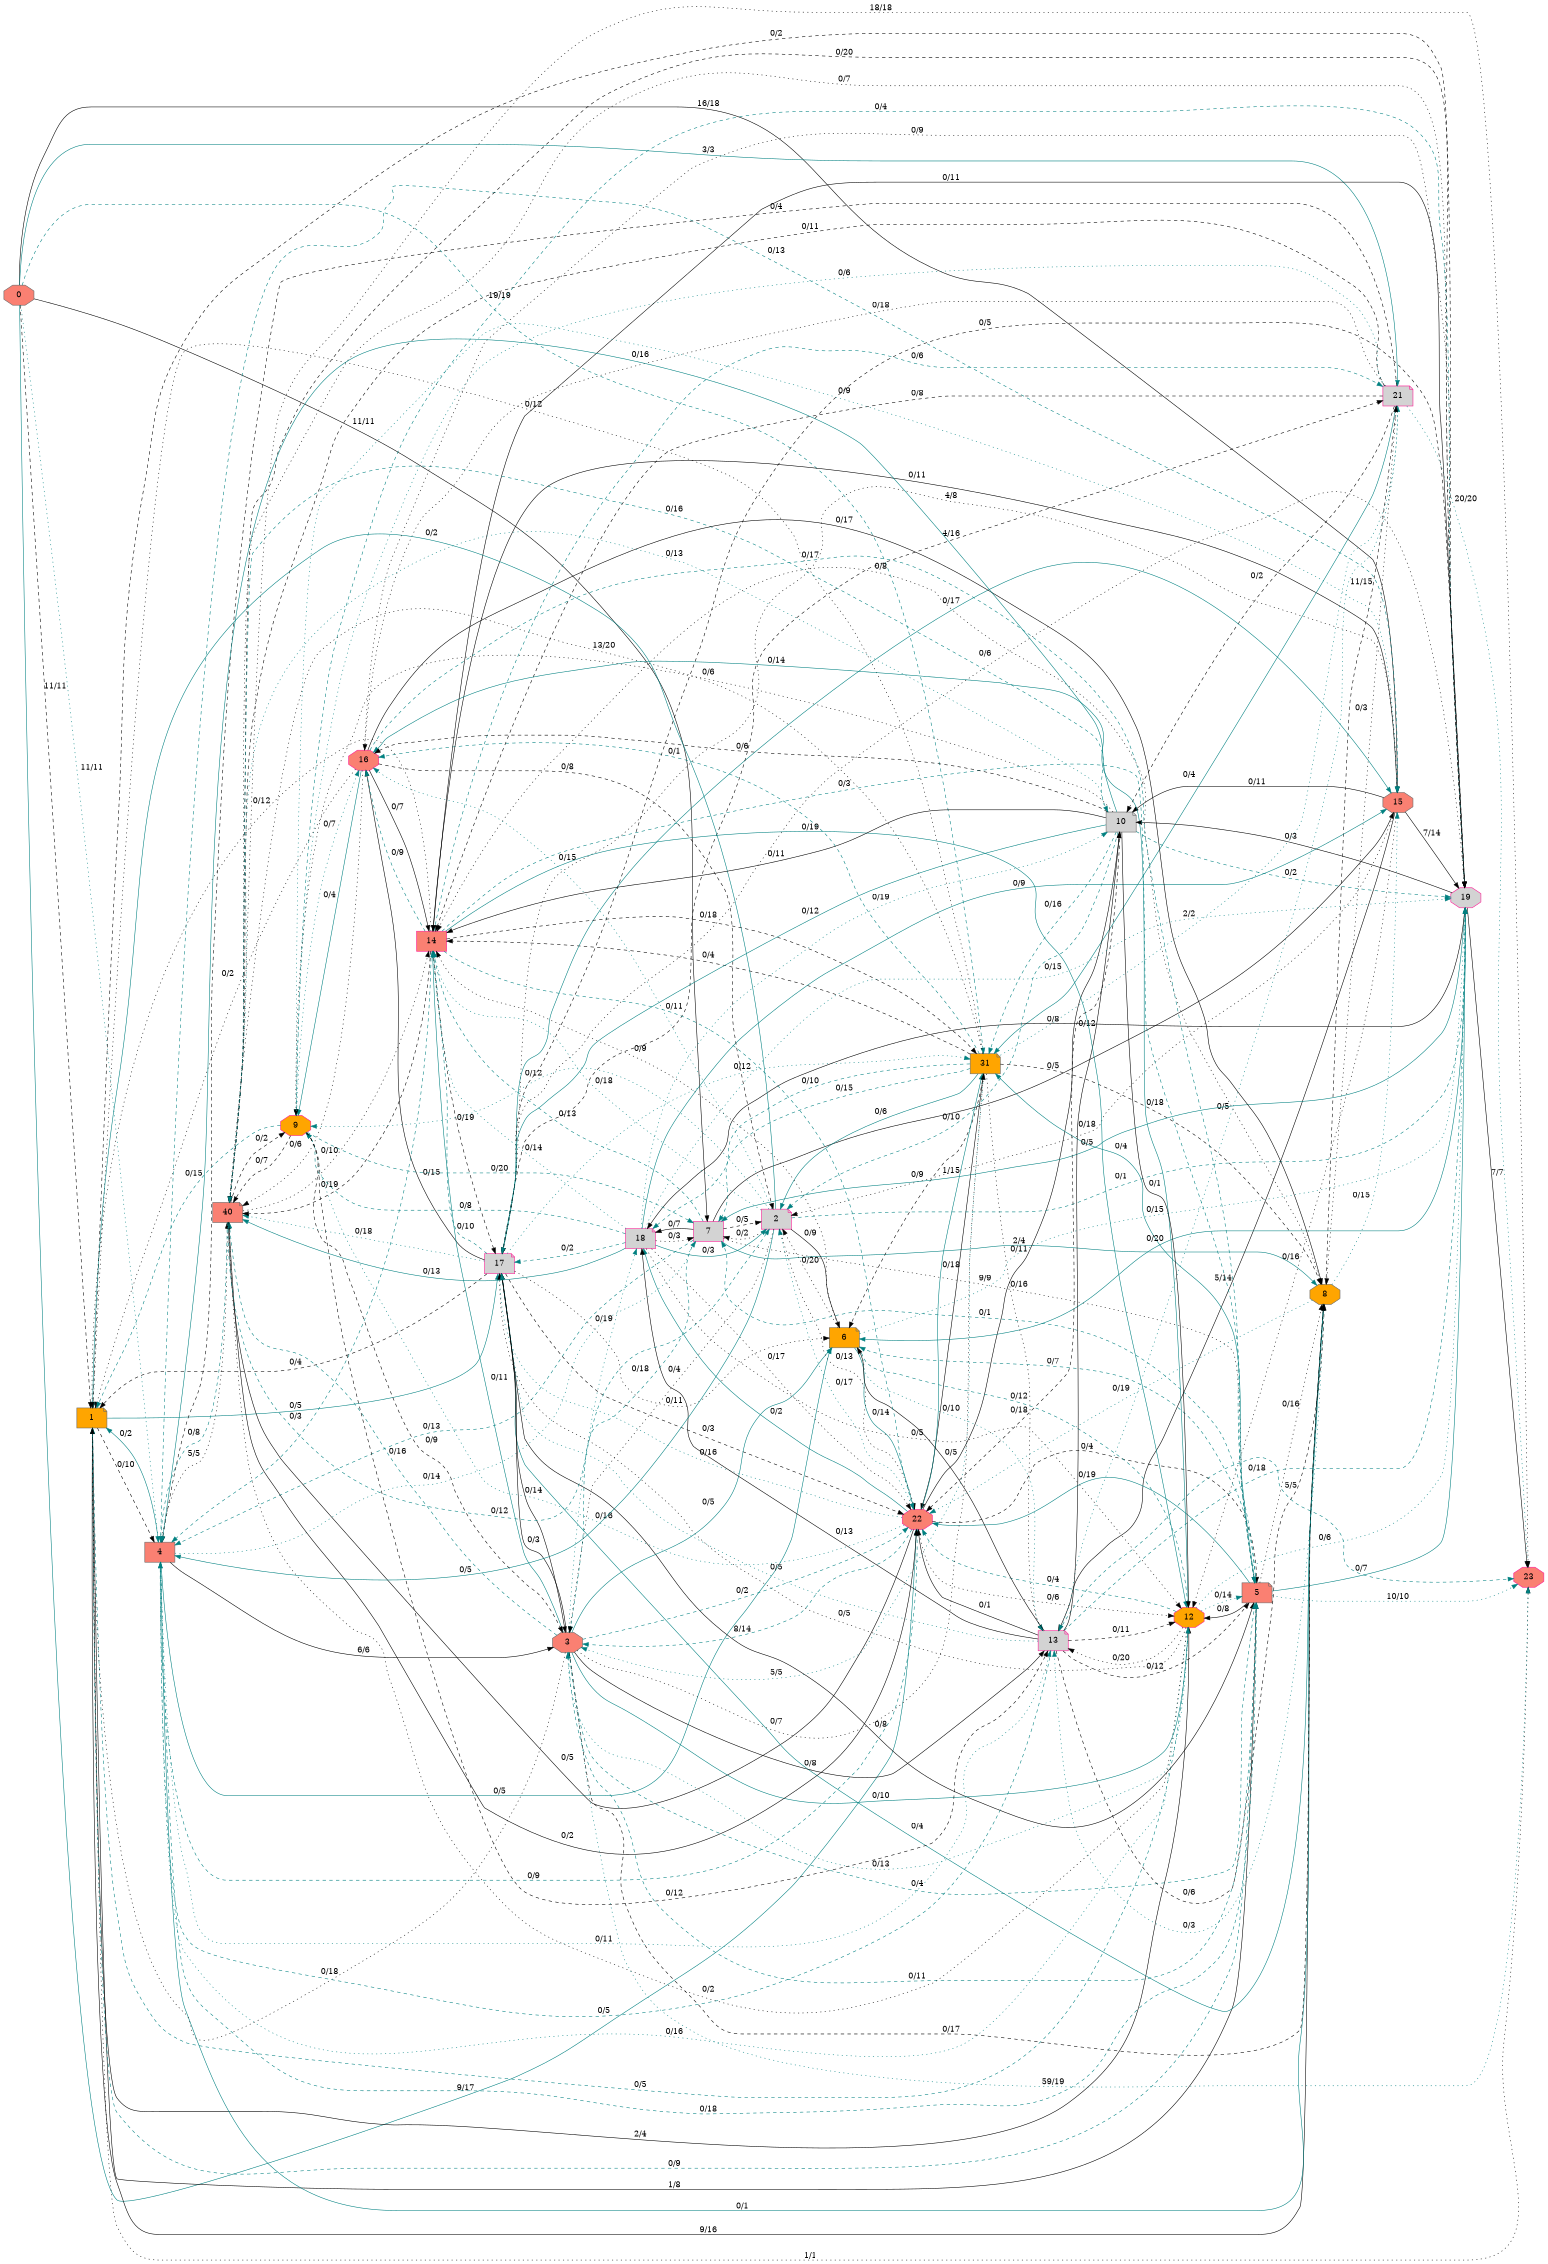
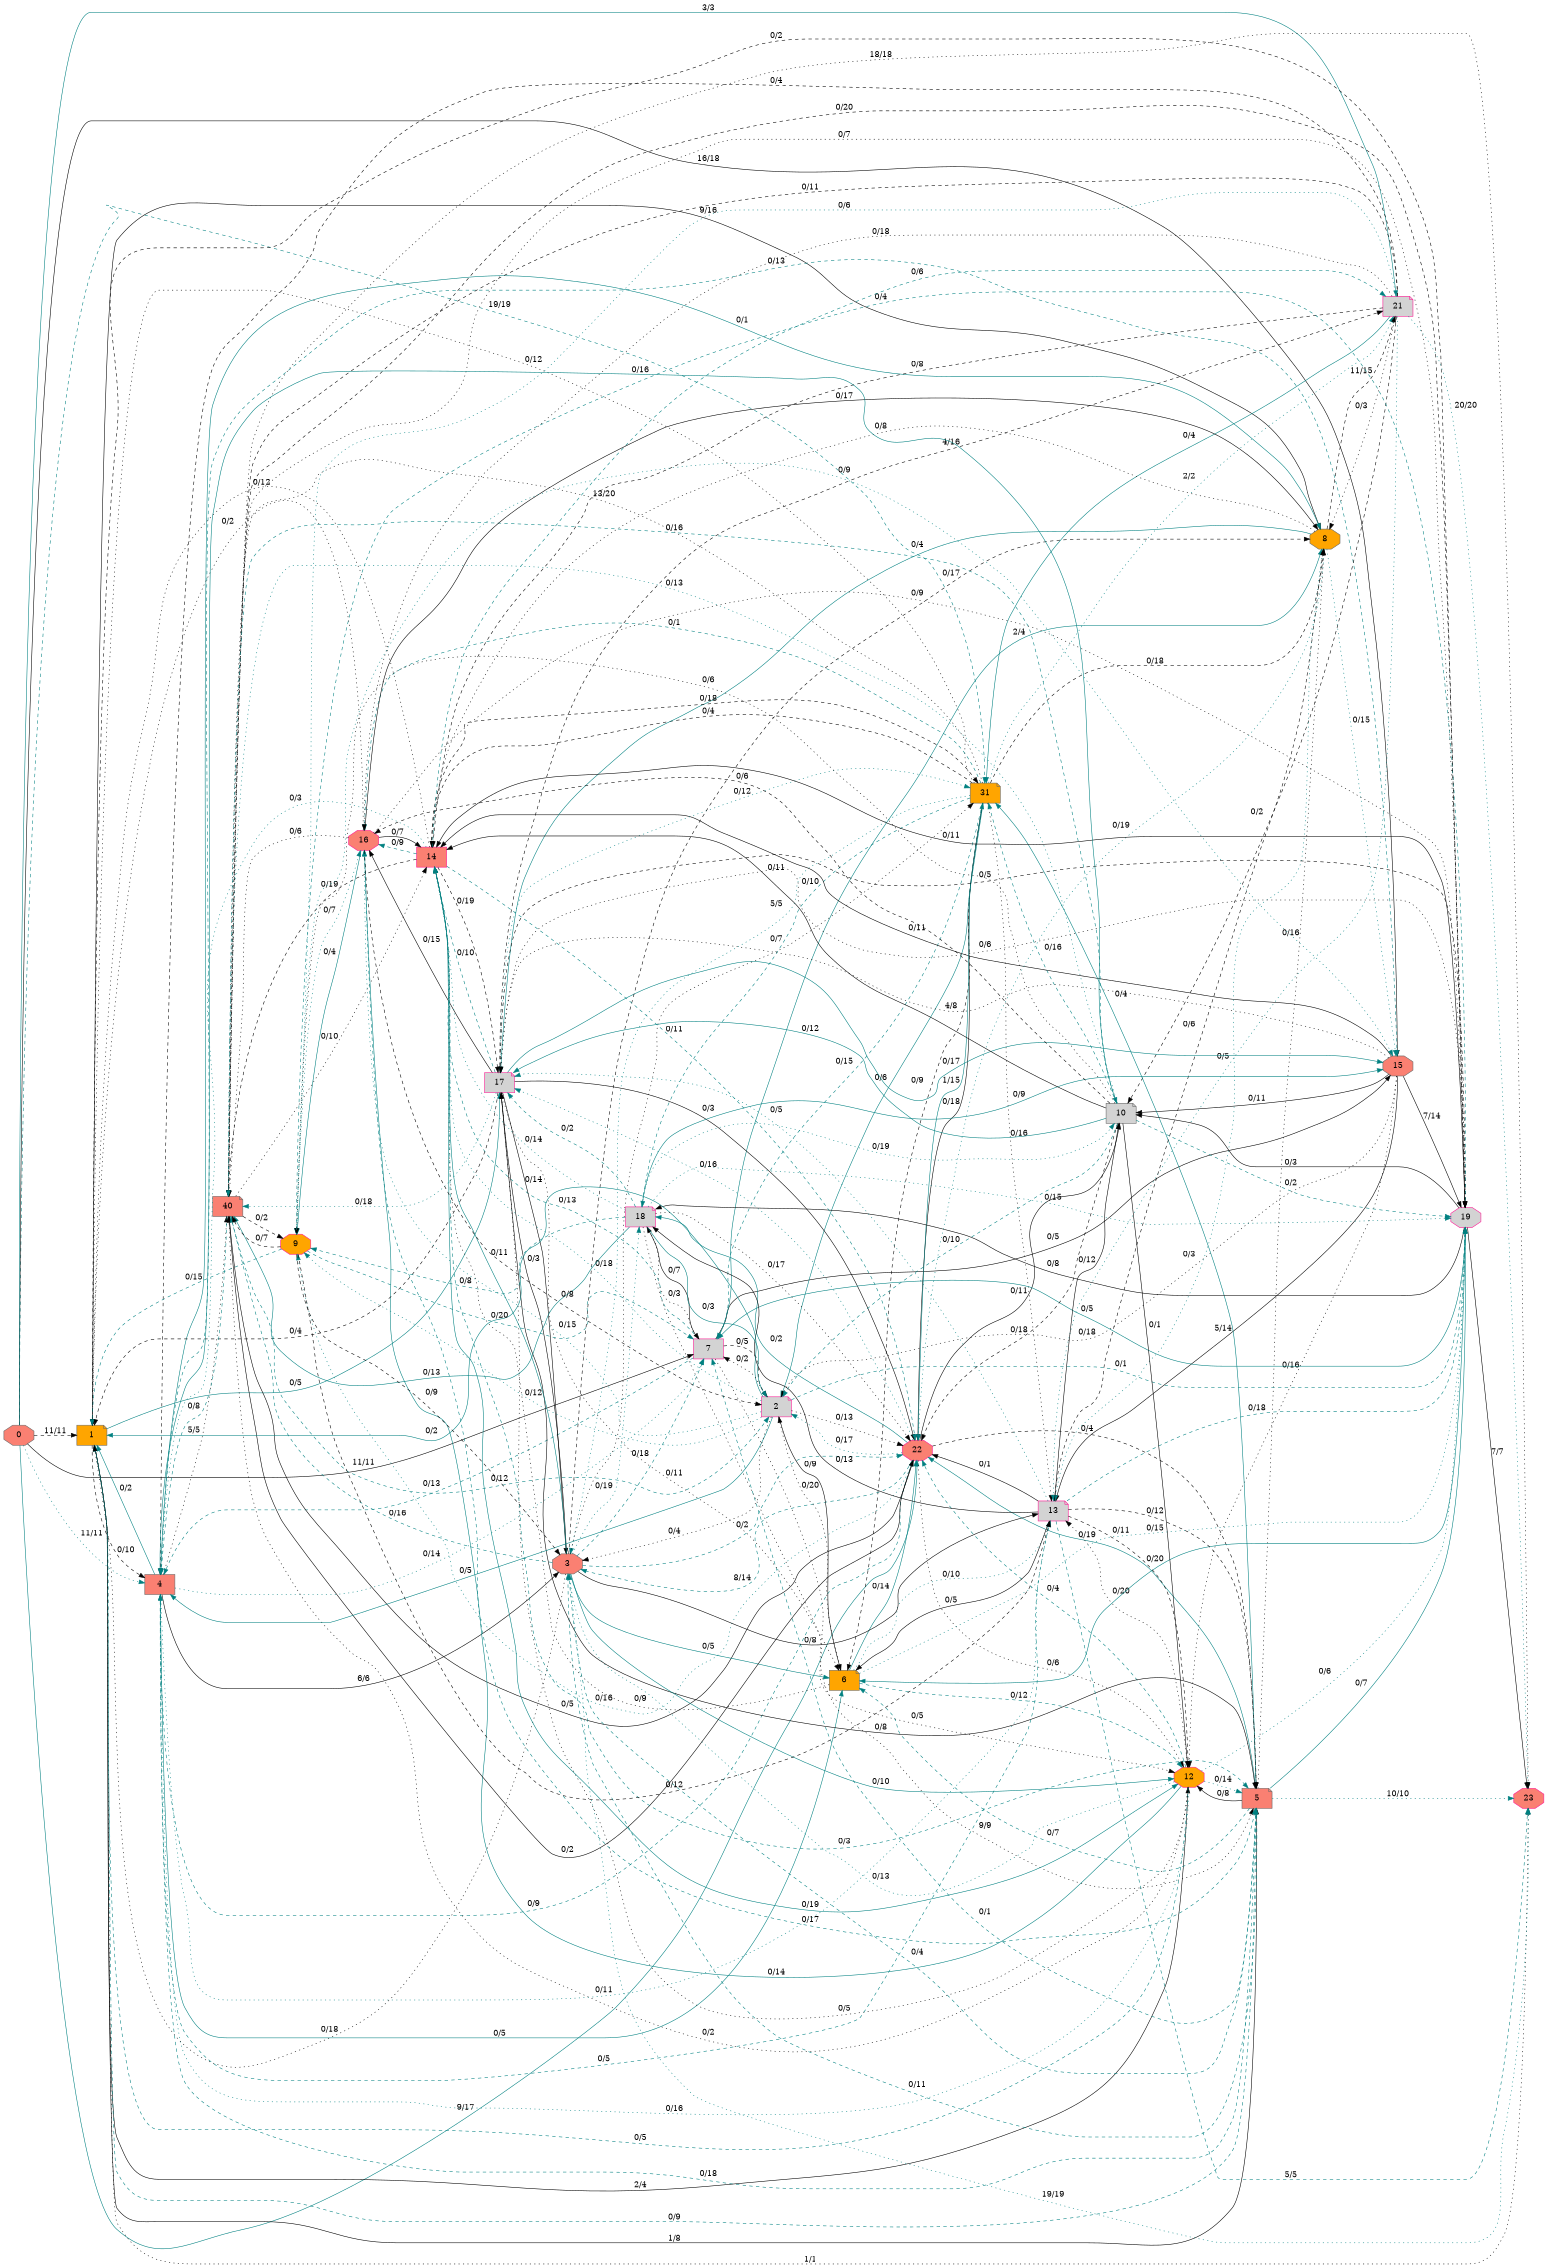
edge "14" -> "4": style dashed -> dotted
edge "7" -> "3": reversed
edge "17" -> "22": style dashed -> solid
edge "3" -> "23": label "59/19" -> "19/19"
